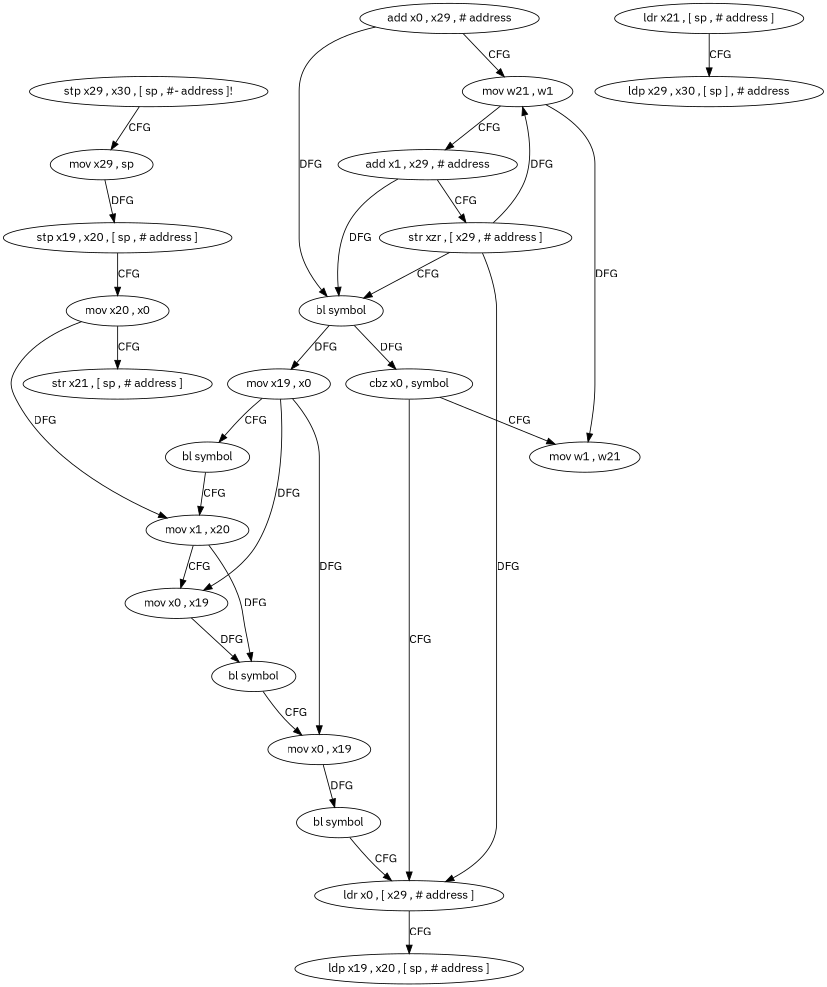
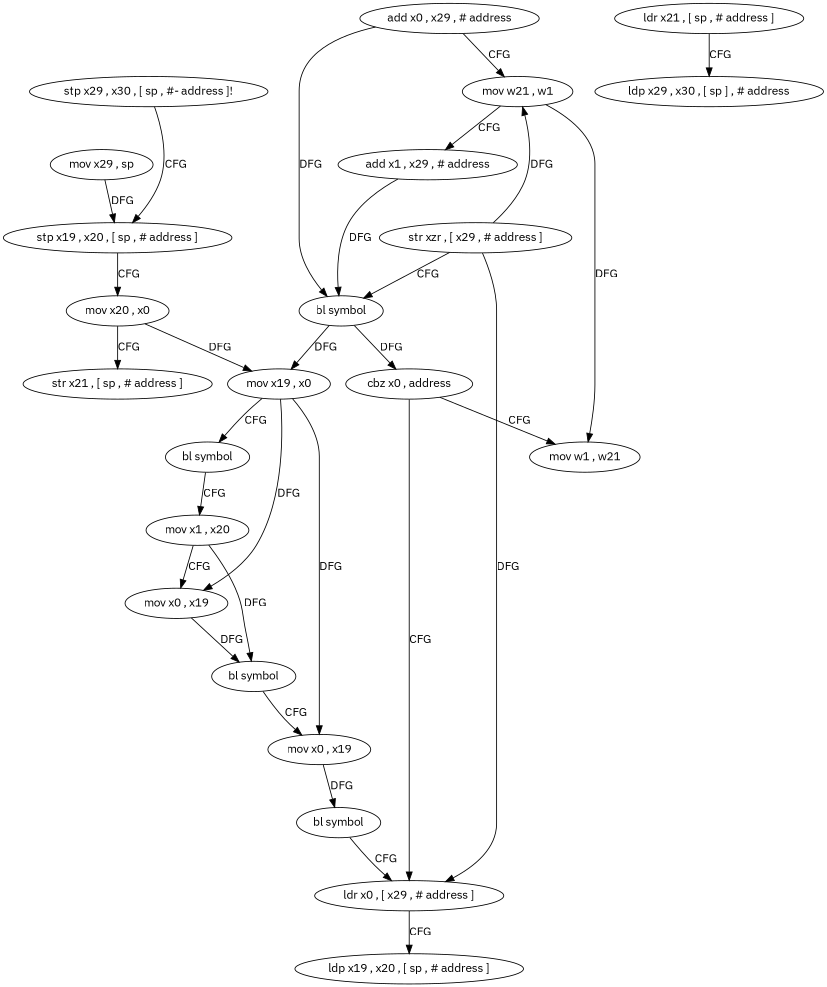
edge "stp x29 , x30 , [ sp , #- address ]!" -> "mov x29 , sp": now "stp x29 , x30 , [ sp , #- address ]!" -> "stp x19 , x20 , [ sp , # address ]"
edge "add x1 , x29 , # address" -> "str xzr , [ x29 , # address ]": removed, label "CFG"
node "cbz x0 , symbol": label "cbz x0 , symbol" -> "cbz x0 , address"
edge "mov x20 , x0" -> "mov x1 , x20": now "mov x20 , x0" -> "mov x19 , x0"
